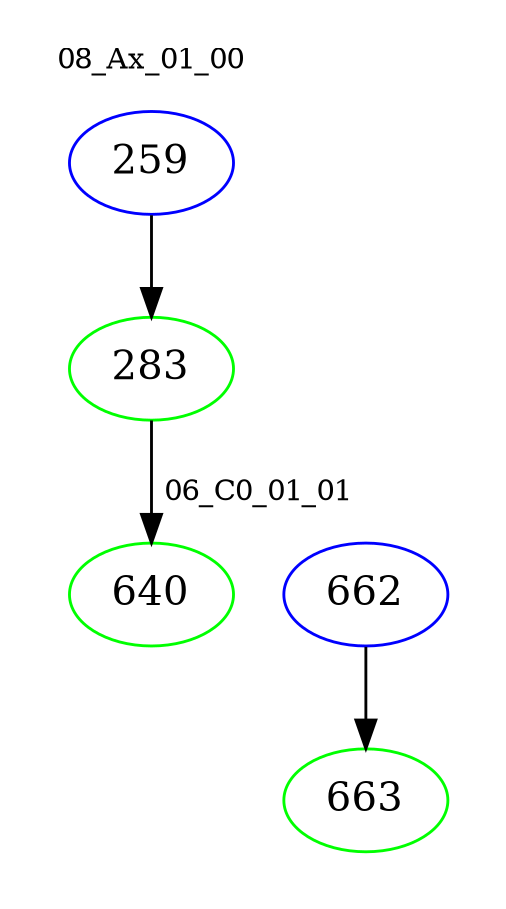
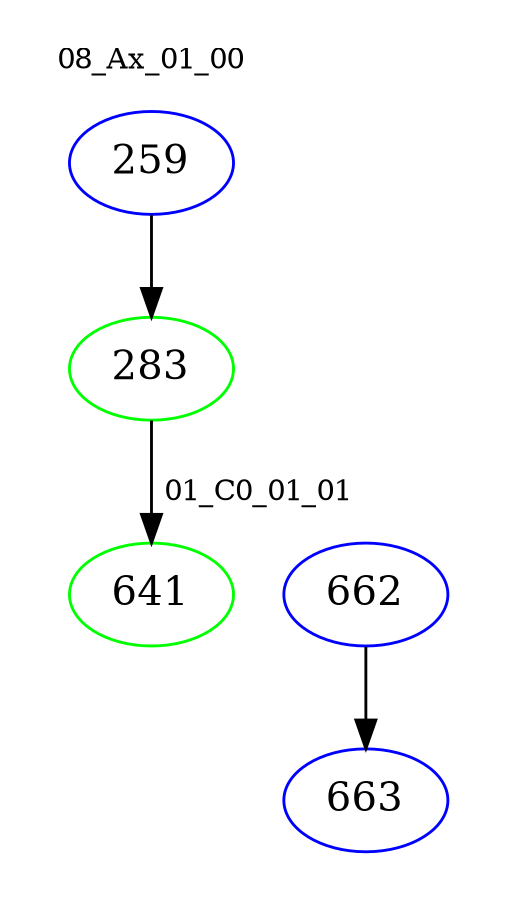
cluster "06_C0_01_01": label "06_C0_01_01" -> "01_C0_01_01"
node "640": label "640" -> "641"
node "663": color green -> blue
